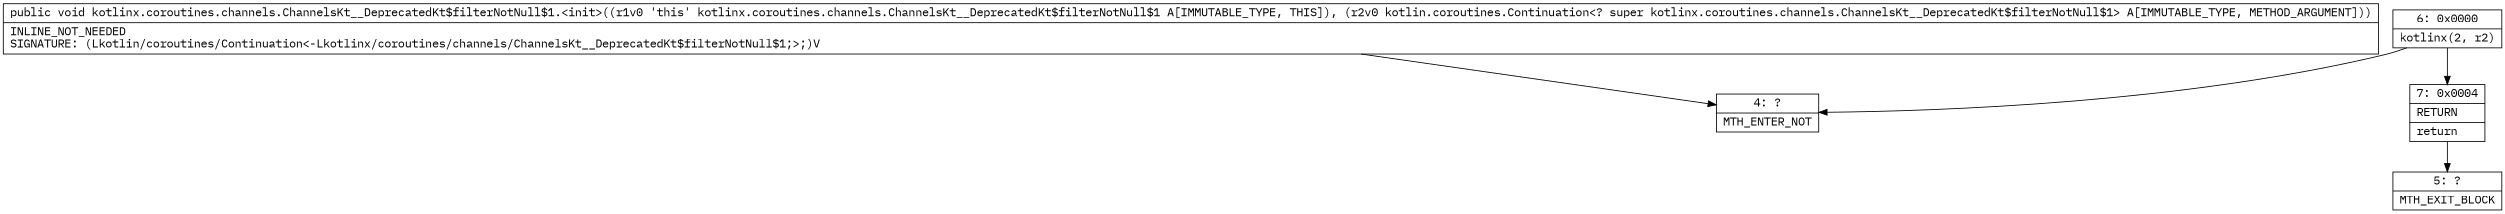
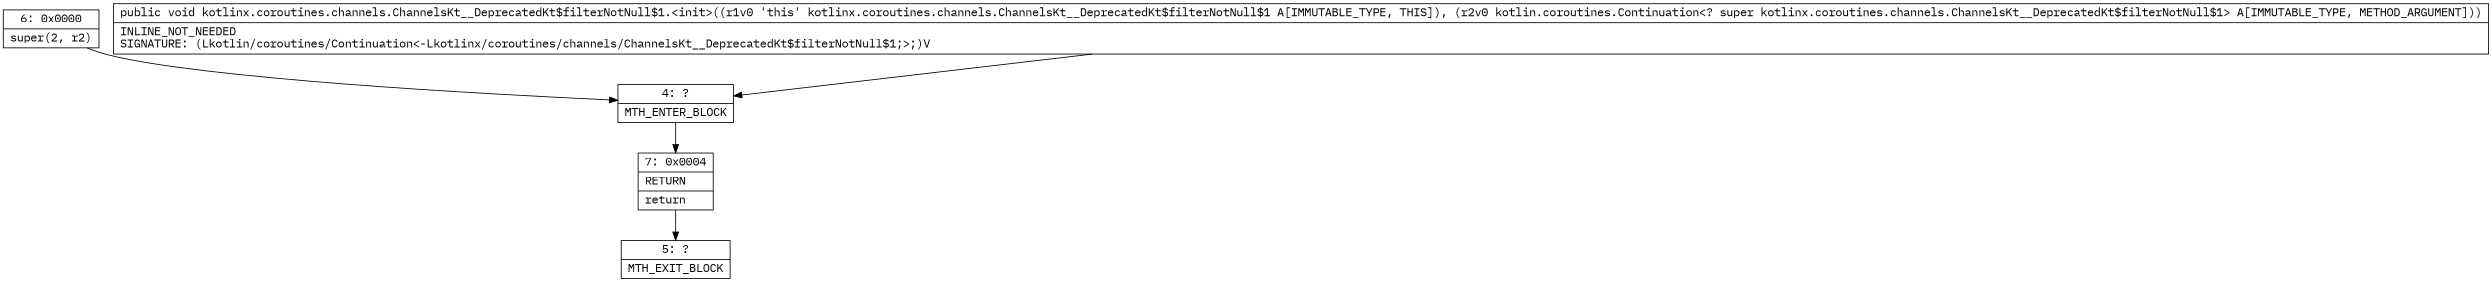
node "6: 0x0000": text "kotlinx(2, r2)" -> "super(2, r2)"
edge "6: 0x0000" -> "7: 0x0004": now "4: ?" -> "7: 0x0004"
node "4: ?": text "MTH_ENTER_NOT" -> "MTH_ENTER_BLOCK"
